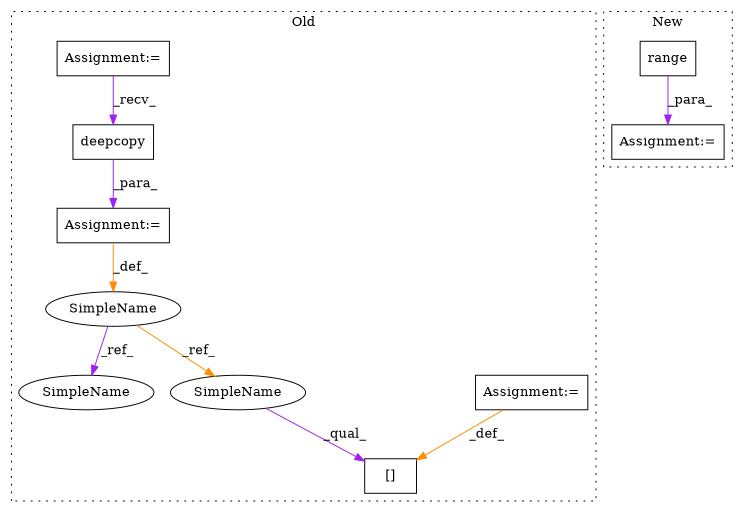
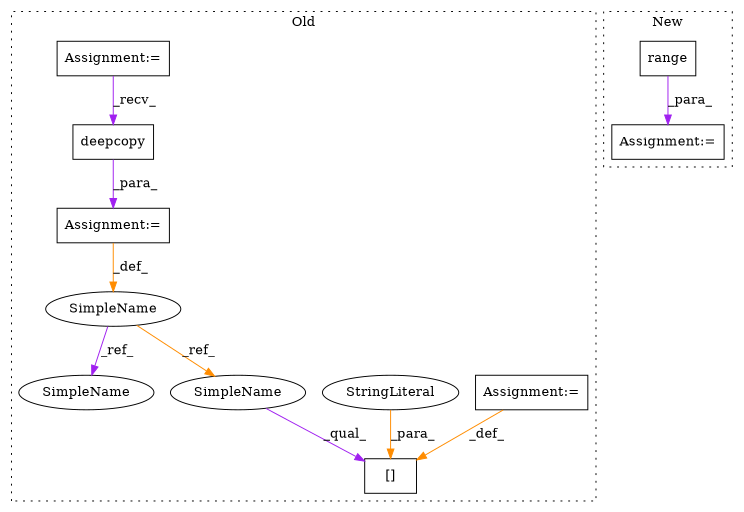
node "StringLiteral": added
